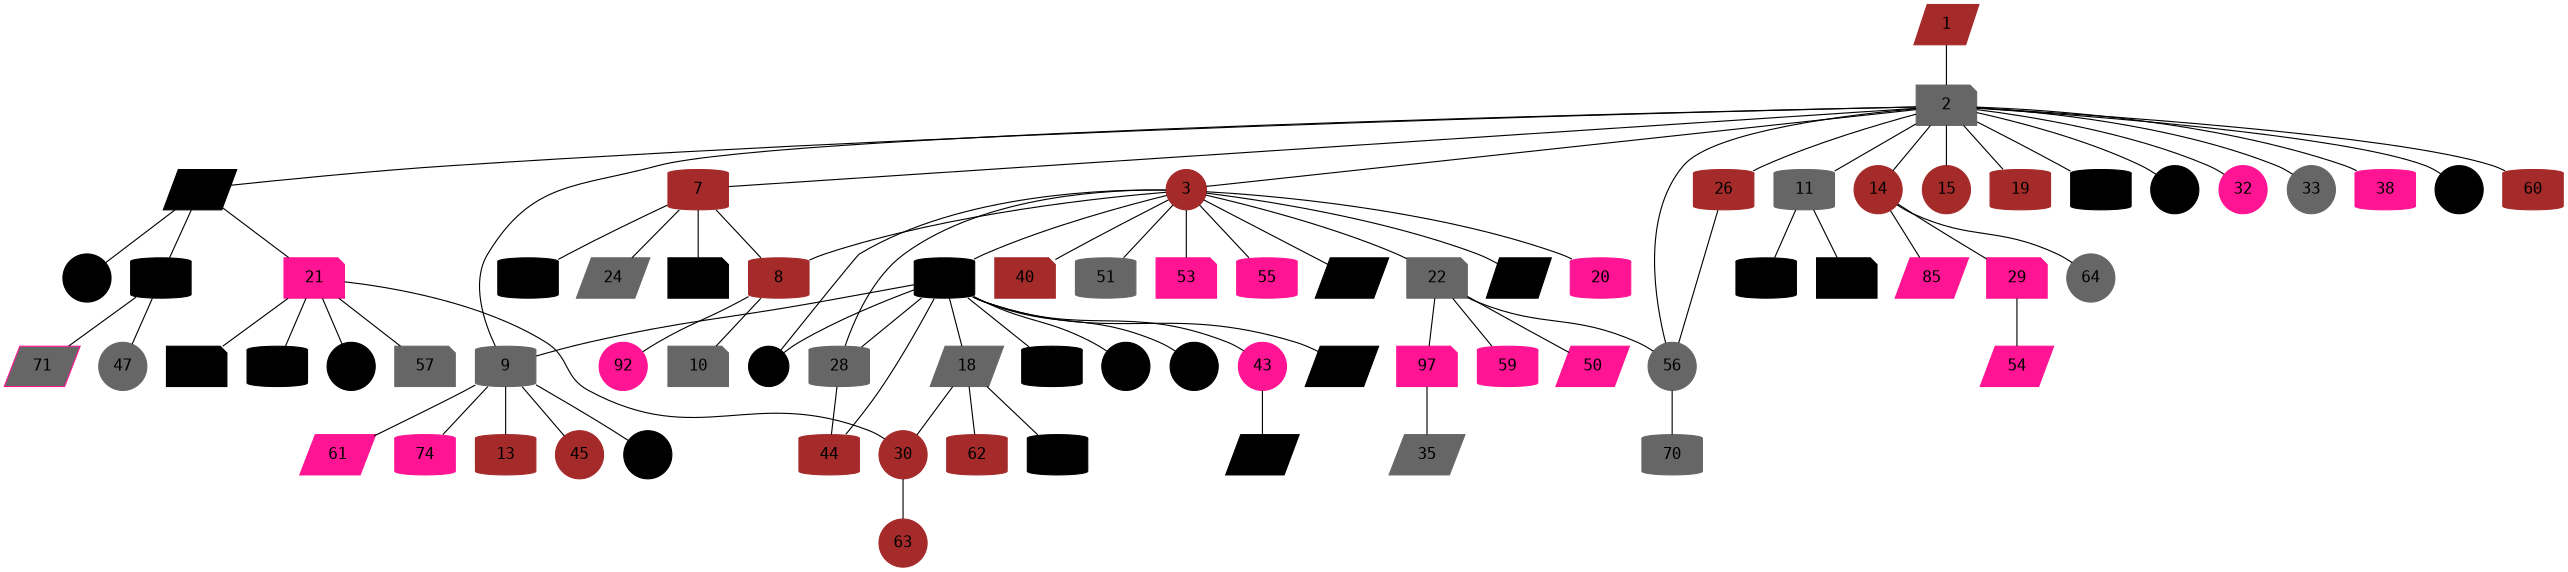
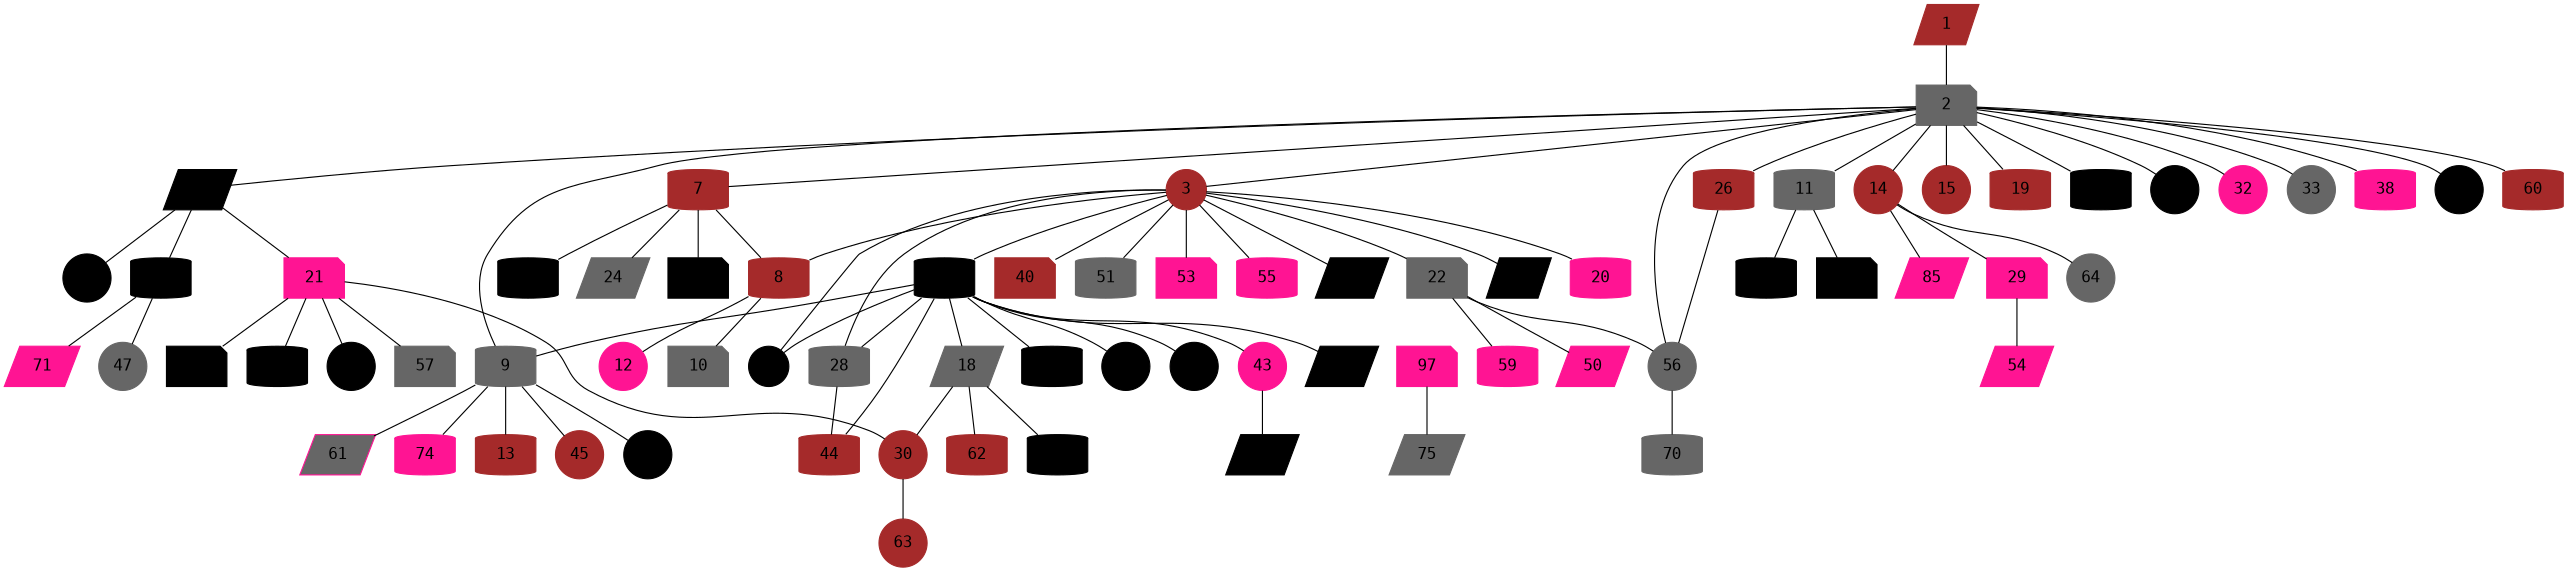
edge "22" -- "97": removed
node "71": fillcolor gray40 -> deeppink
node "92": label "92" -> "12"
node "61": fillcolor deeppink -> gray40
node "35": label "35" -> "75"
